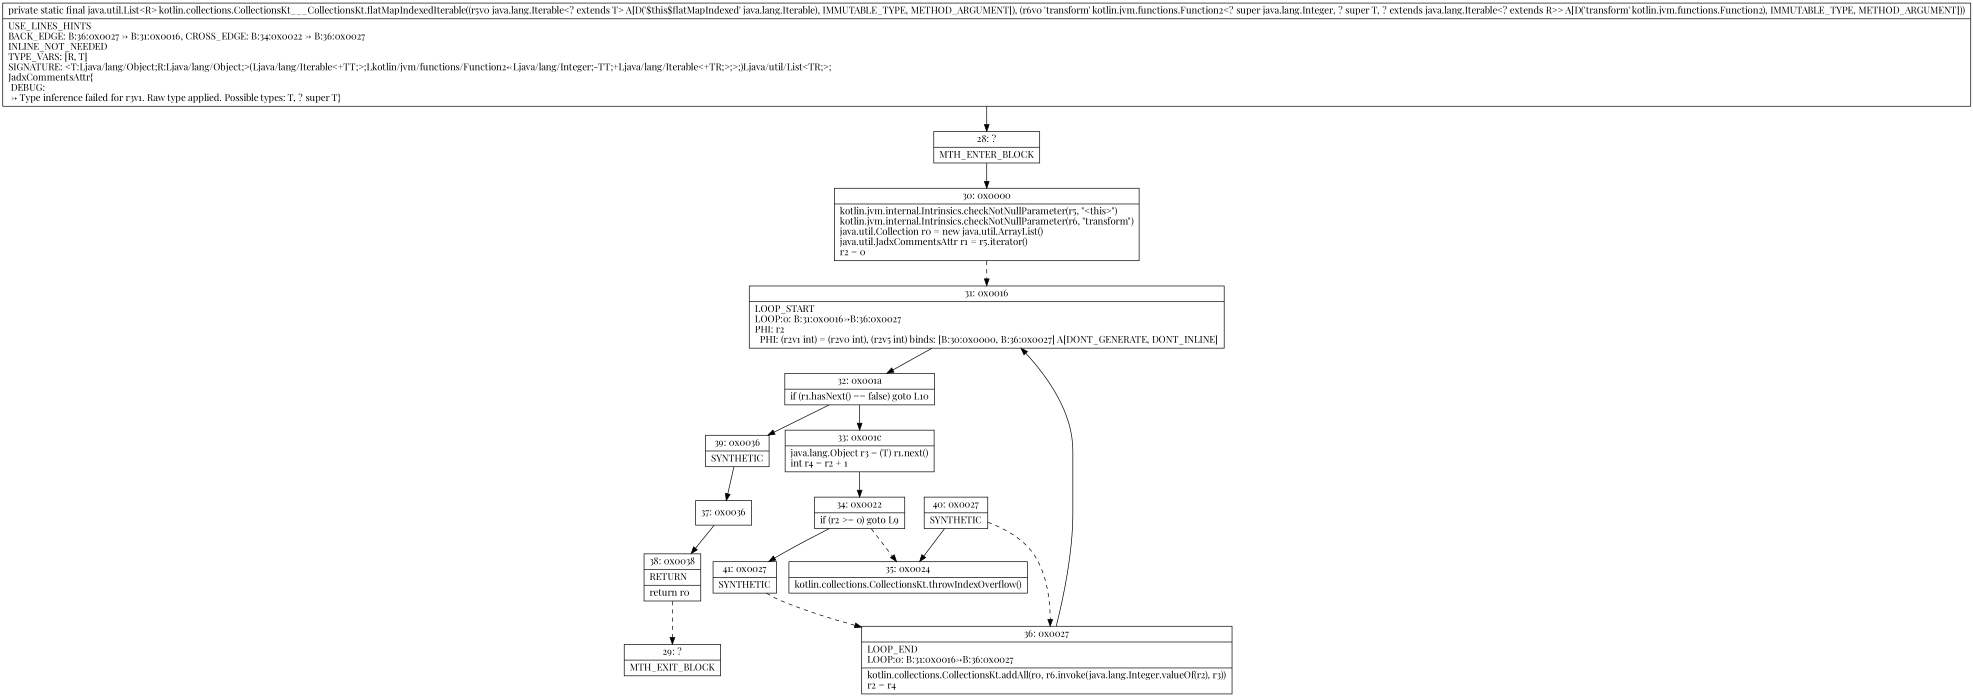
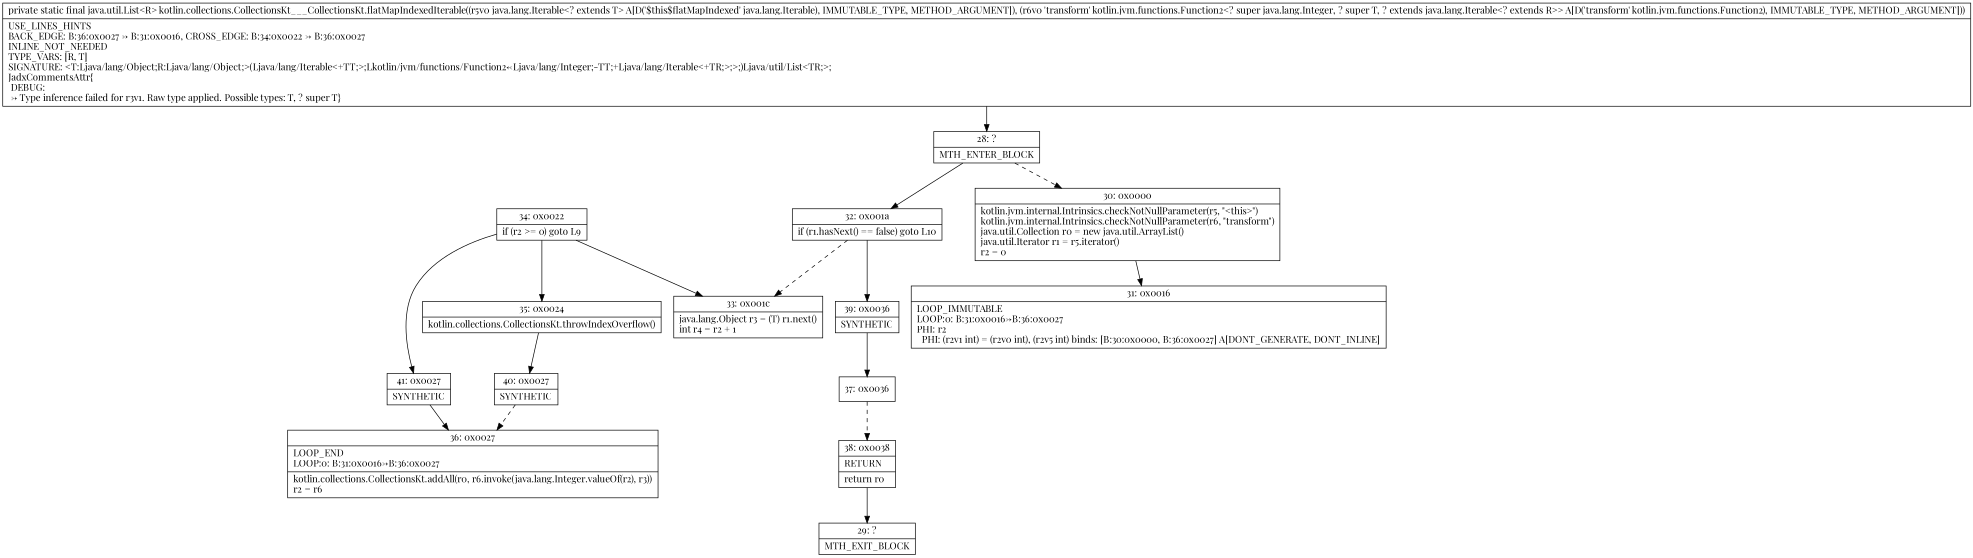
edge "28: ?" -> "30: 0x0000": style solid -> dashed
node "30: 0x0000": text "java.util.JadxCommentsAttr r1 = r5.iterator()" -> "java.util.Iterator r1 = r5.iterator()"
edge "30: 0x0000" -> "31: 0x0016": style dashed -> solid
node "31: 0x0016": text "LOOP_START" -> "LOOP_IMMUTABLE"
edge "31: 0x0016" -> "32: 0x001a": now "28: ?" -> "32: 0x001a"
edge "32: 0x001a" -> "33: 0x001c": style solid -> dashed
edge "33: 0x001c" -> "34: 0x0022": reversed
edge "36: 0x0027" -> "31: 0x0016": removed
edge "37: 0x0036" -> "38: 0x0038": style solid -> dashed
edge "34: 0x0022" -> "35: 0x0024": style dashed -> solid
edge "40: 0x0027" -> "35: 0x0024": reversed
edge "41: 0x0027" -> "36: 0x0027": style dashed -> solid
edge "38: 0x0038" -> "29: ?": style dashed -> solid
node "36: 0x0027": text "r2 = r4" -> "r2 = r6"
